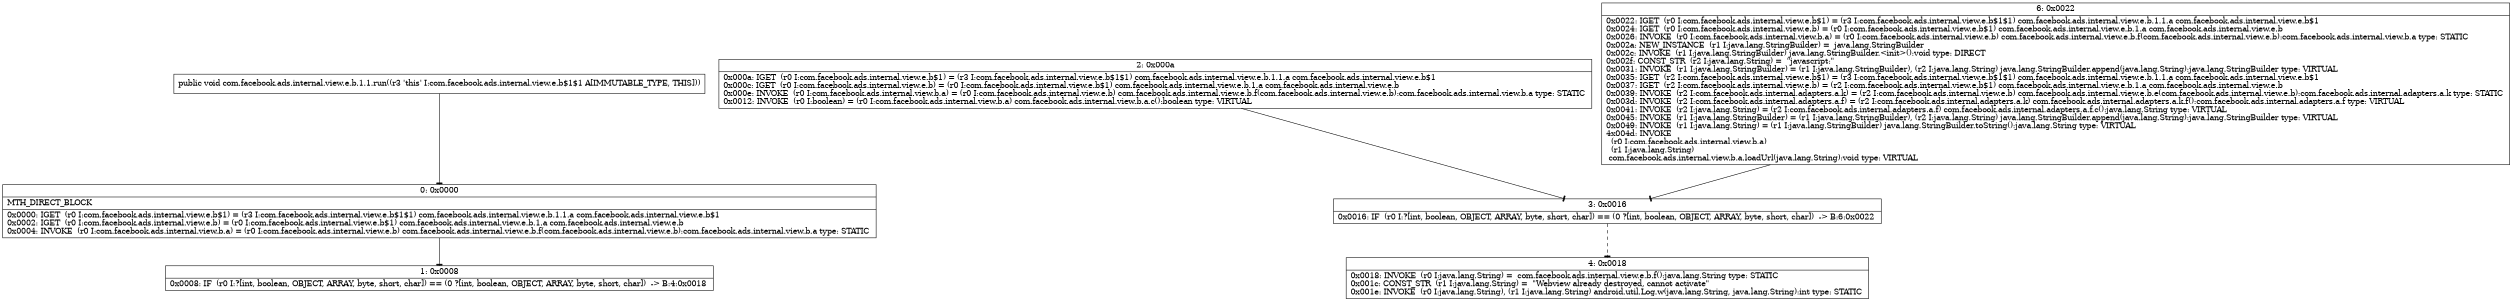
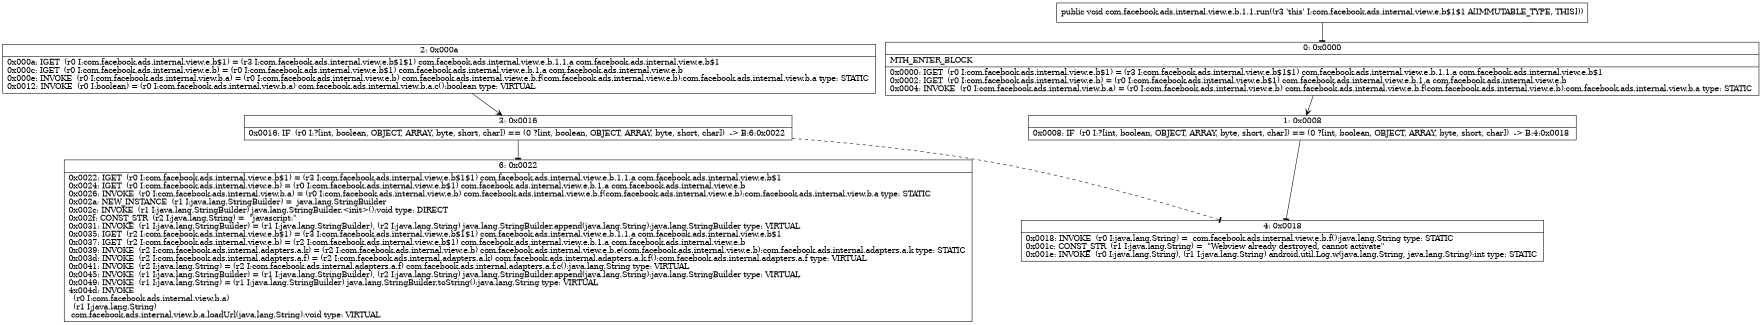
edge "2: 0x000a" -> "3: 0x0016": arrowhead tee -> vee
edge "1: 0x0008" -> "4: 0x0018": added
edge "6: 0x0022" -> "3: 0x0016": reversed
node "0: 0x0000": text "MTH_DIRECT_BLOCK" -> "MTH_ENTER_BLOCK"
edge "0: 0x0000" -> "1: 0x0008": arrowhead tee -> vee
